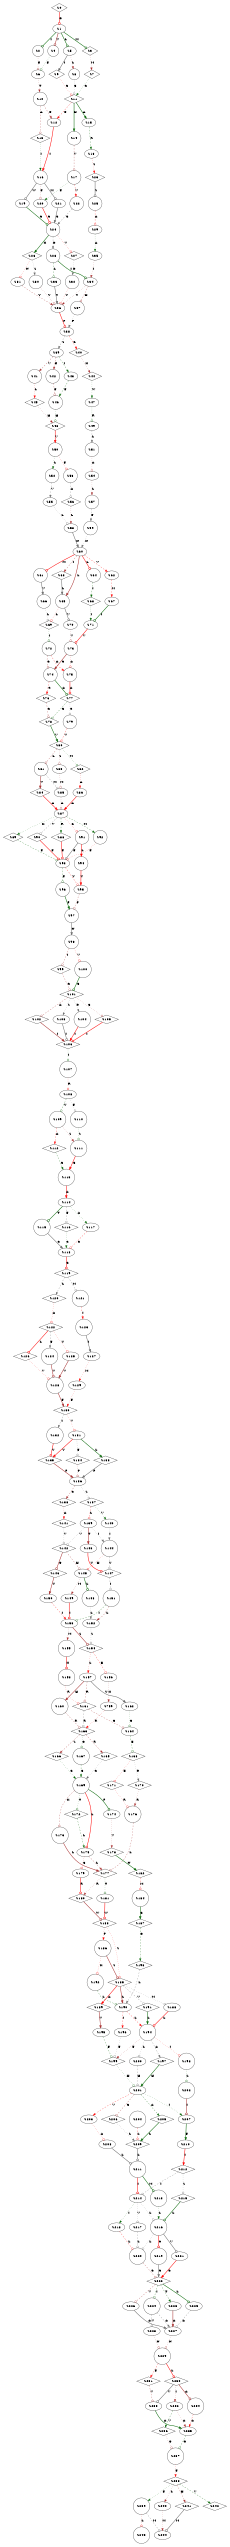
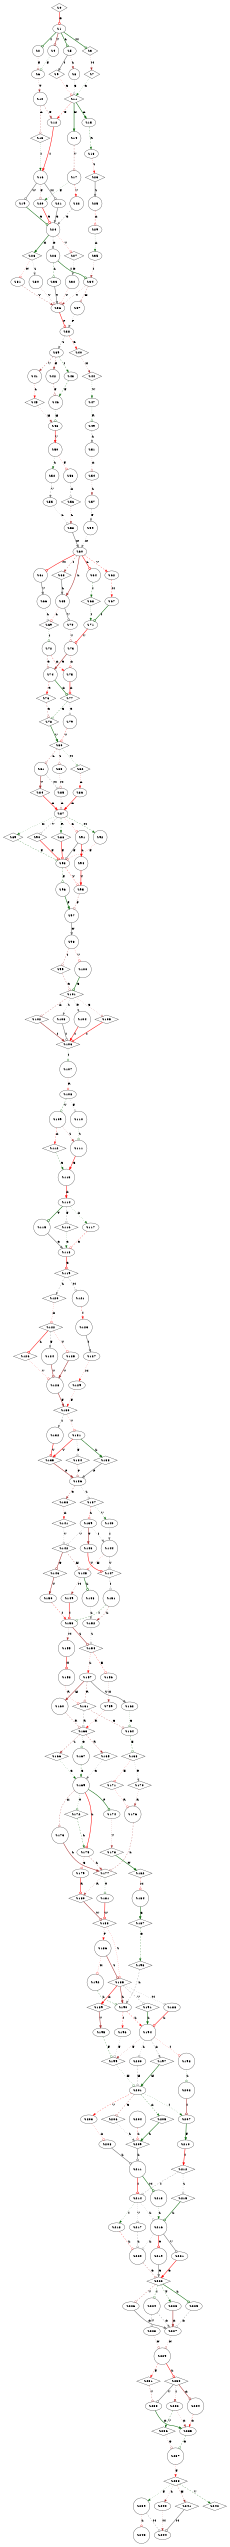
edge "S23" -> "S25": arrowhead odot -> normal
node "S48": shape diamond -> ellipse
